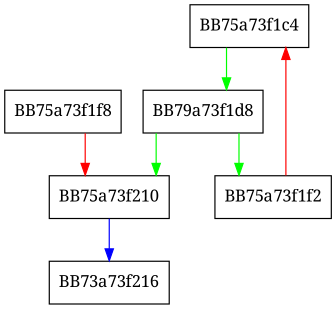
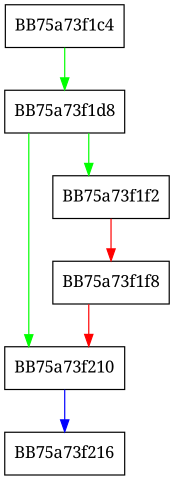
node "BB79a73f1d8": label "BB79a73f1d8" -> "BB75a73f1d8"
edge "BB75a73f1f2" -> "BB75a73f1c4": now "BB75a73f1f2" -> "BB75a73f1f8"
node "BB73a73f216": label "BB73a73f216" -> "BB75a73f216"
